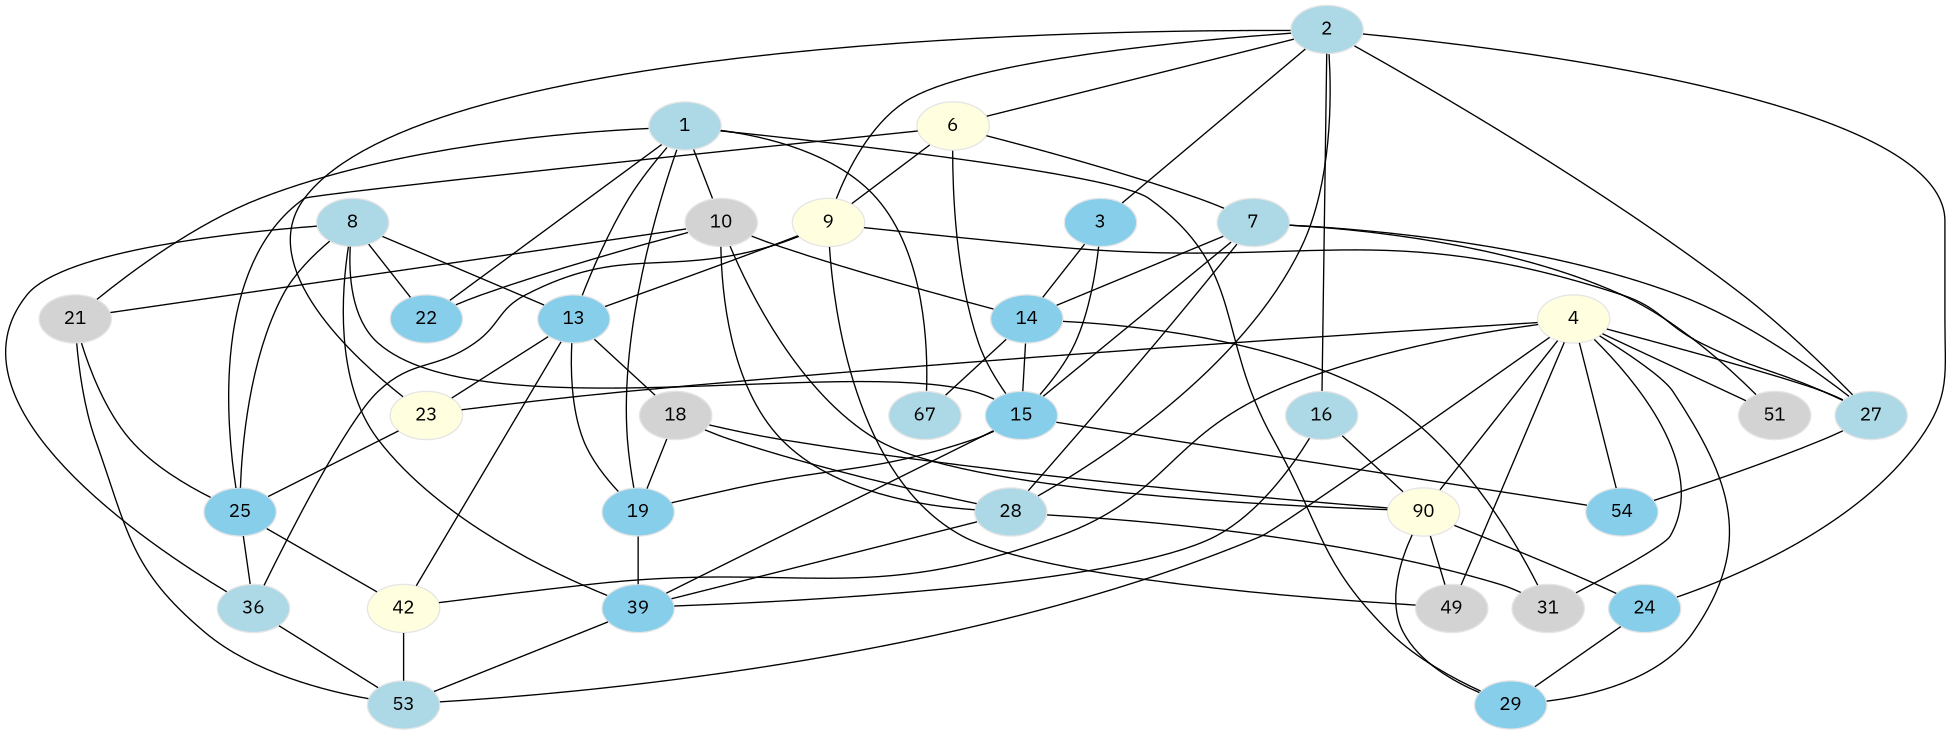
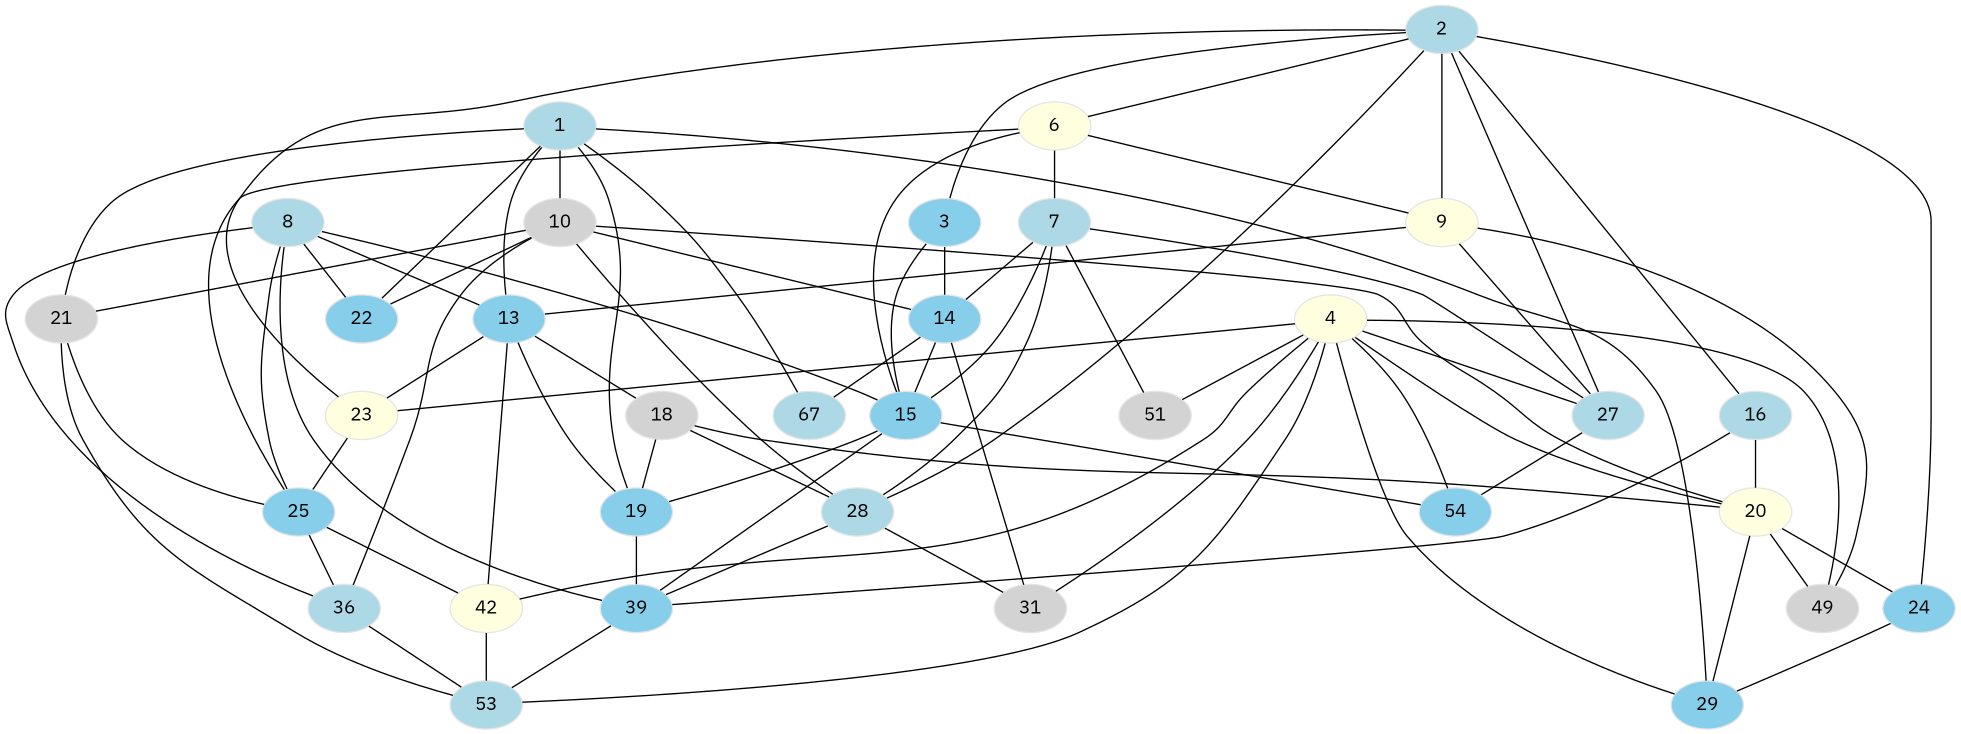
edge "9" -- "36": now "10" -- "36"
node "90": label "90" -> "20"
